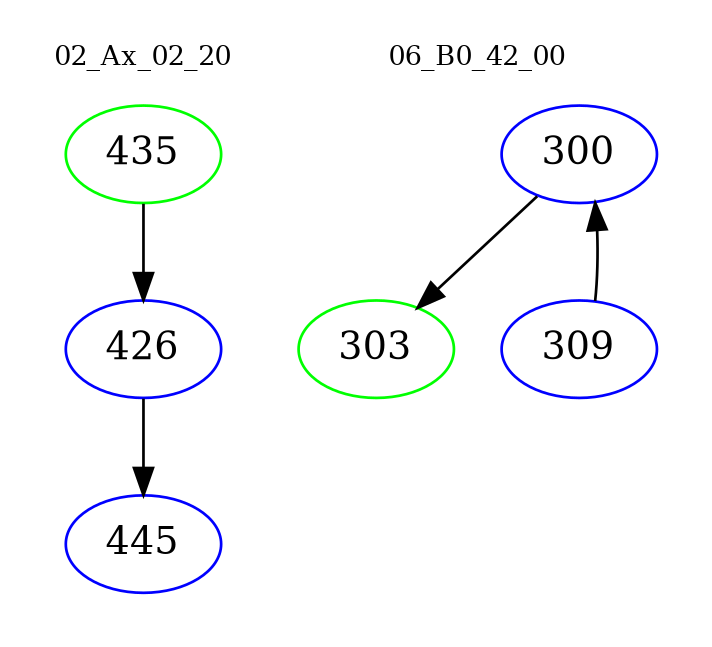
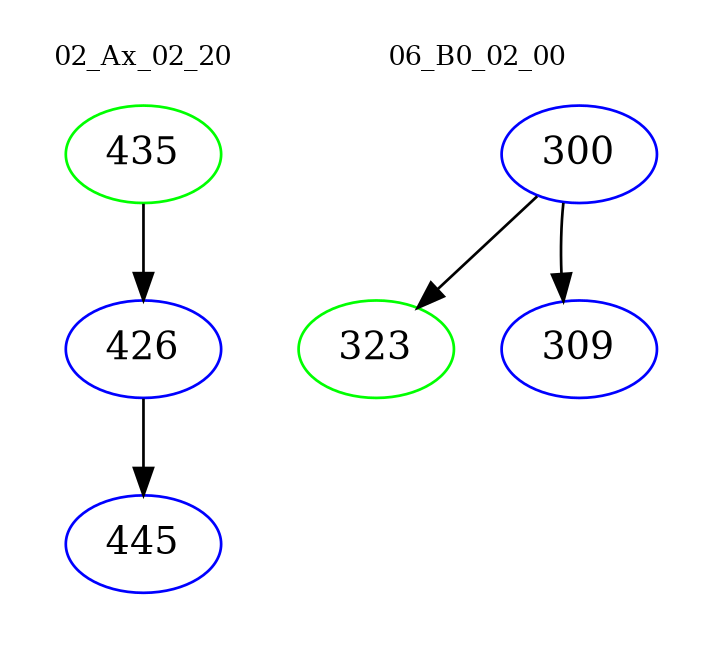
cluster "06_B0_42_00": label "06_B0_42_00" -> "06_B0_02_00"
edge "309" -> "300": reversed
node "303": label "303" -> "323"
